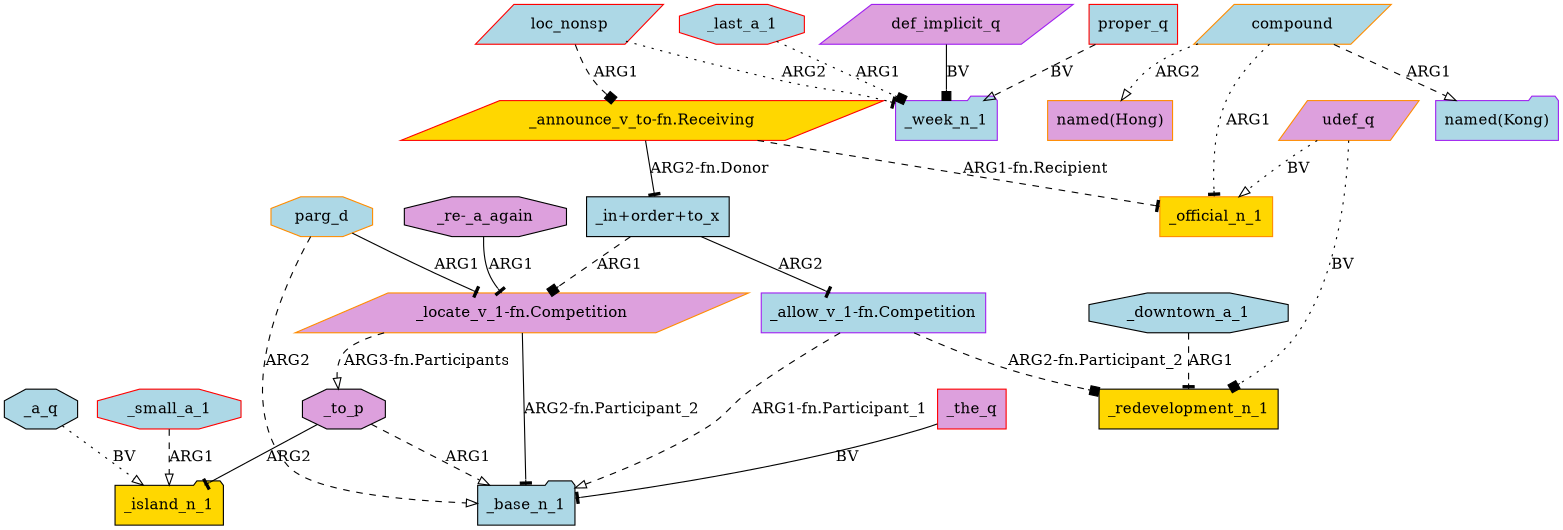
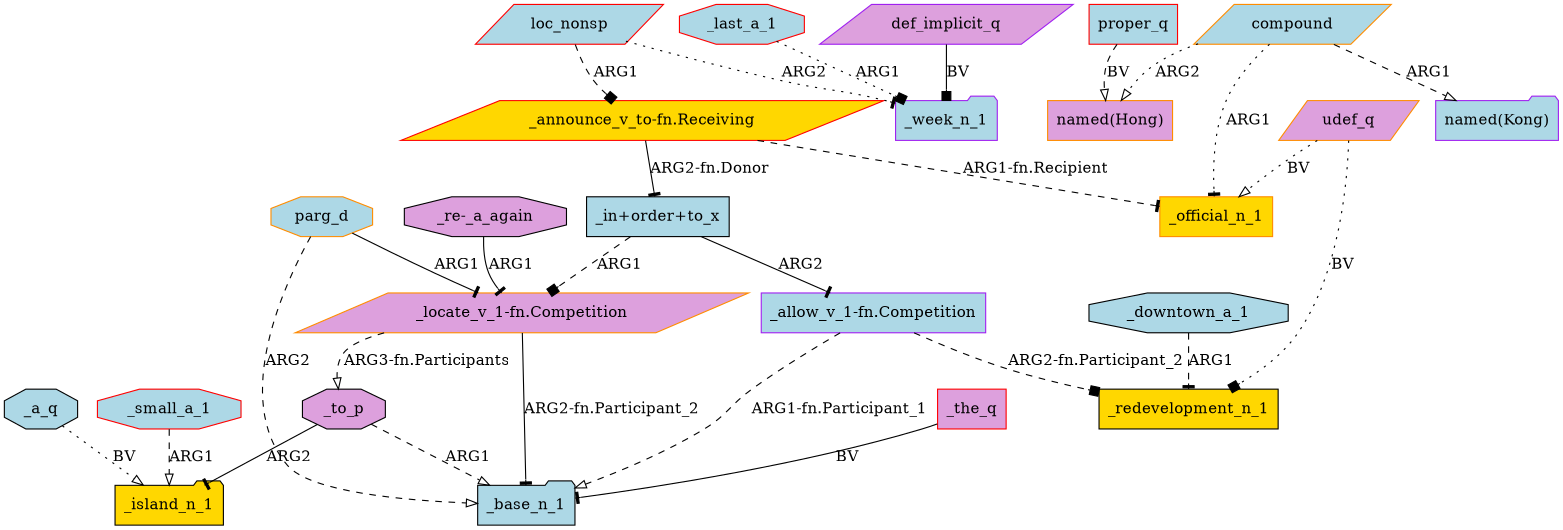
edge "proper_q" -> "_week_n_1": now "proper_q" -> "named(Hong)"
